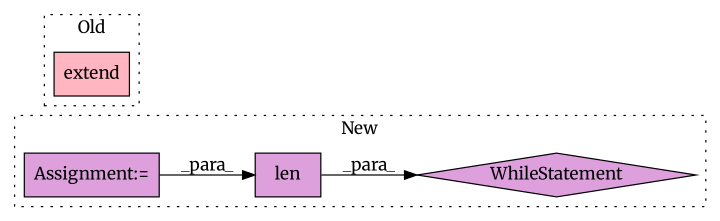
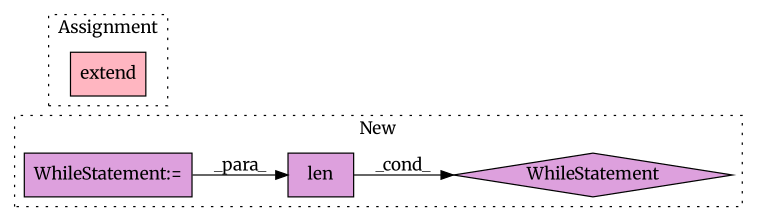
cluster "Old": label "Old" -> "Assignment"
edge "len" -> "WhileStatement": label "_para_" -> "_cond_"
node "Assignment:=": label "Assignment:=" -> "WhileStatement:="
